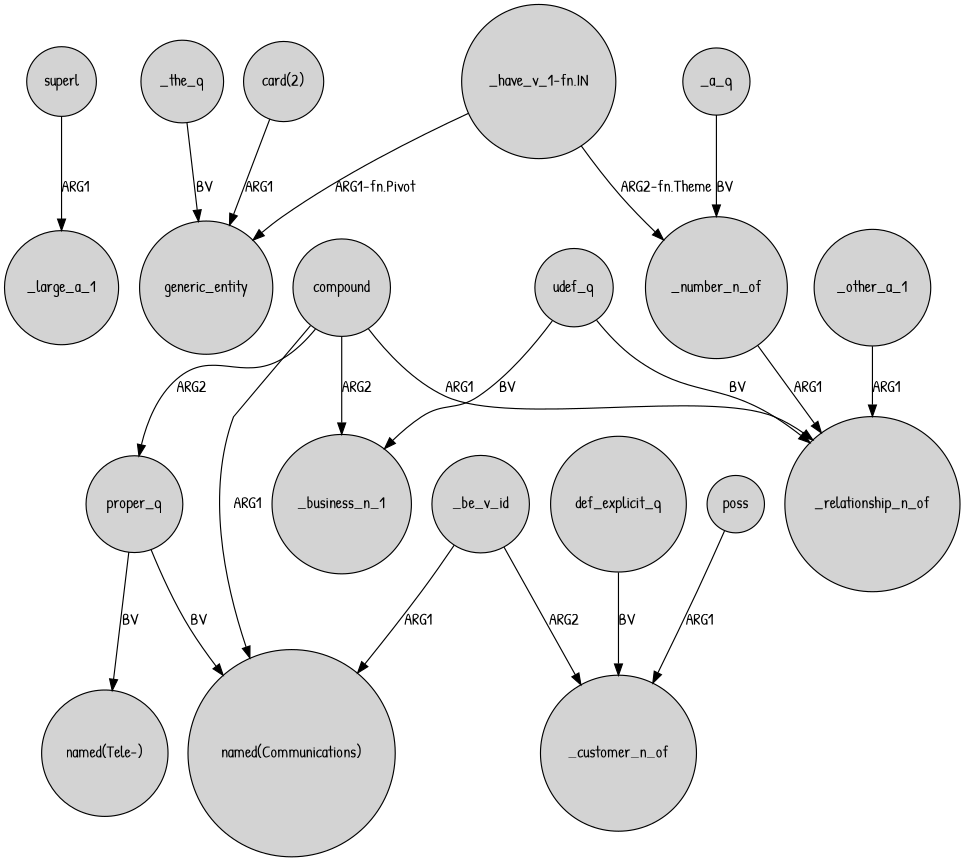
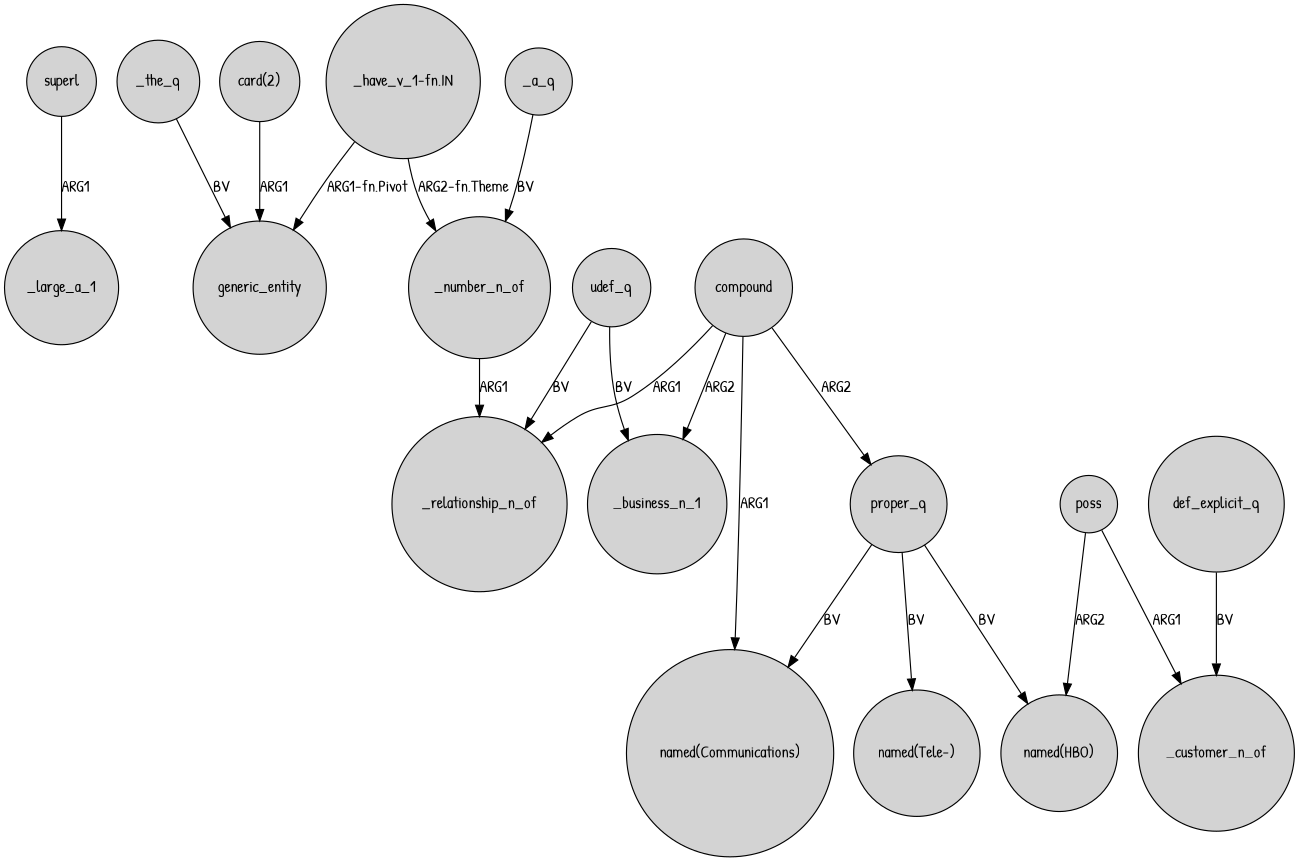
node "_other_a_1": removed
node "_be_v_id": removed
node "named(HBO)": added
